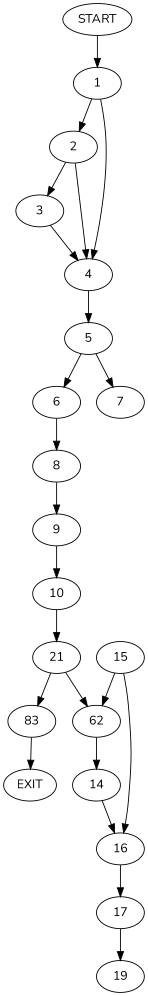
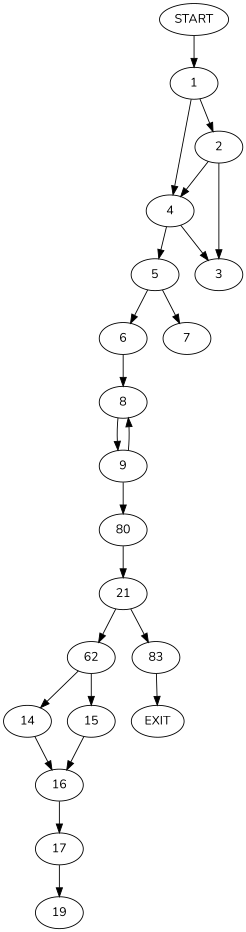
edge "3" -> "4": reversed
edge "9" -> "8": added
node "10": label "10" -> "80"
edge "15" -> "62": reversed
